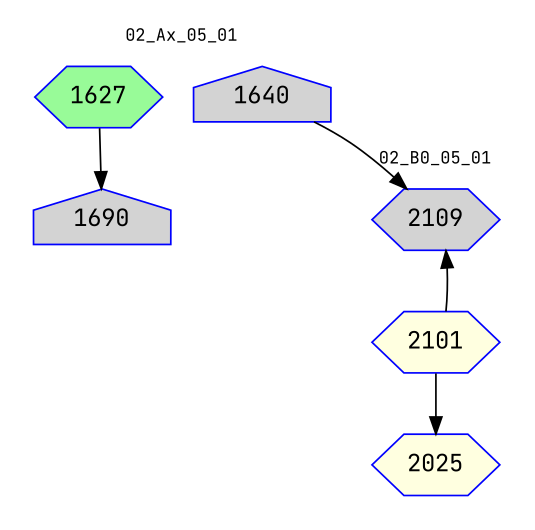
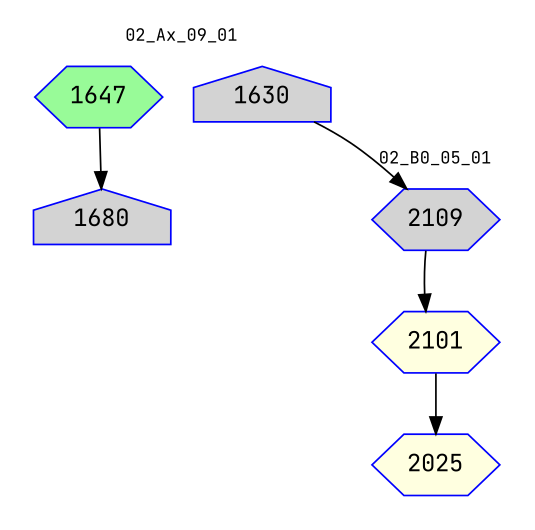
cluster "02_Ax_05_01": label "02_Ax_05_01" -> "02_Ax_09_01"
node "1627": label "1627" -> "1647"
node "1640": label "1640" -> "1630"
node "1690": label "1690" -> "1680"
edge "2101" -> "2109": reversed
